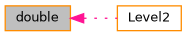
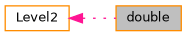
edge "Level2" -> "double": reversed
